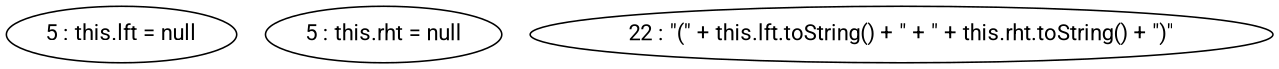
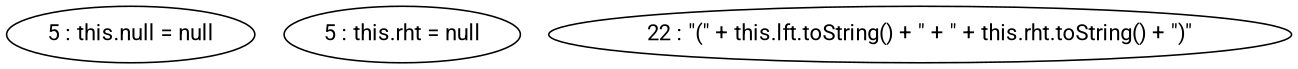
node "5 : this.lft = null": label "5 : this.lft = null" -> "5 : this.null = null"
